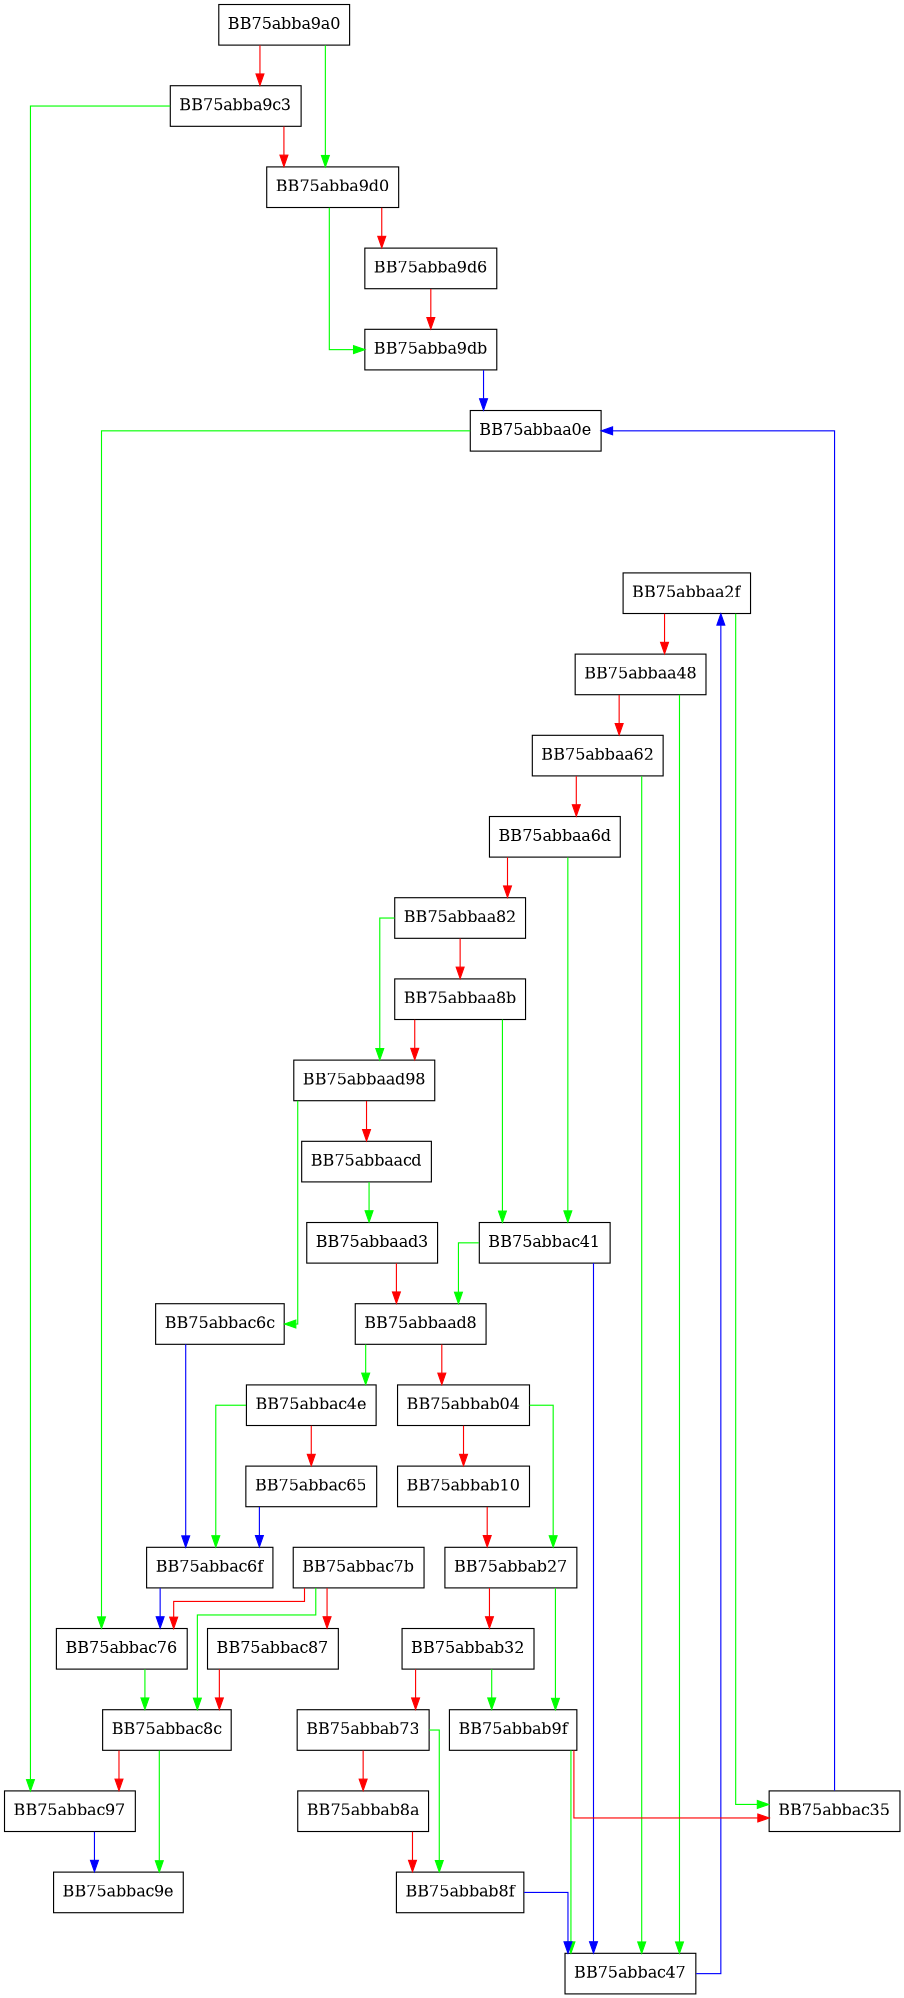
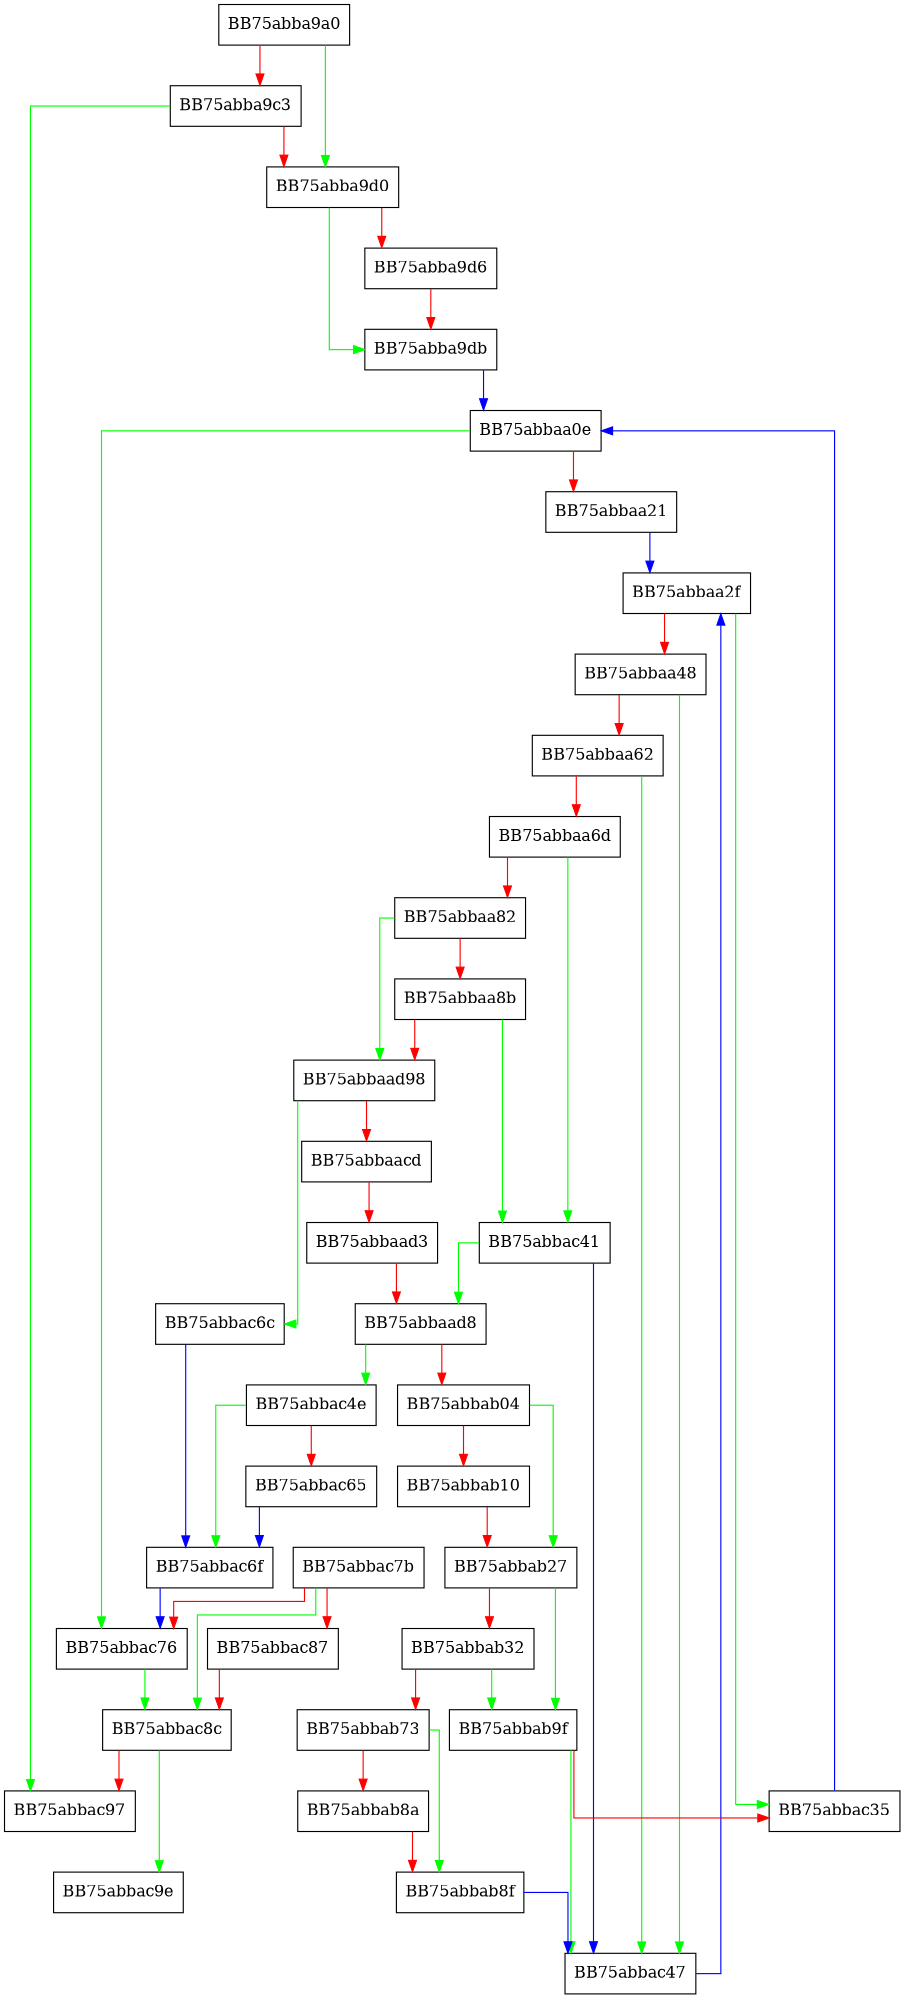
node "BB75abbaa21": added
edge "BB75abbaacd" -> "BB75abbaad3": color green -> red
edge "BB75abbac97" -> "BB75abbac9e": removed
